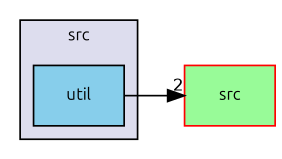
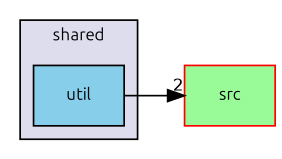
cluster "src": label "src" -> "shared"
